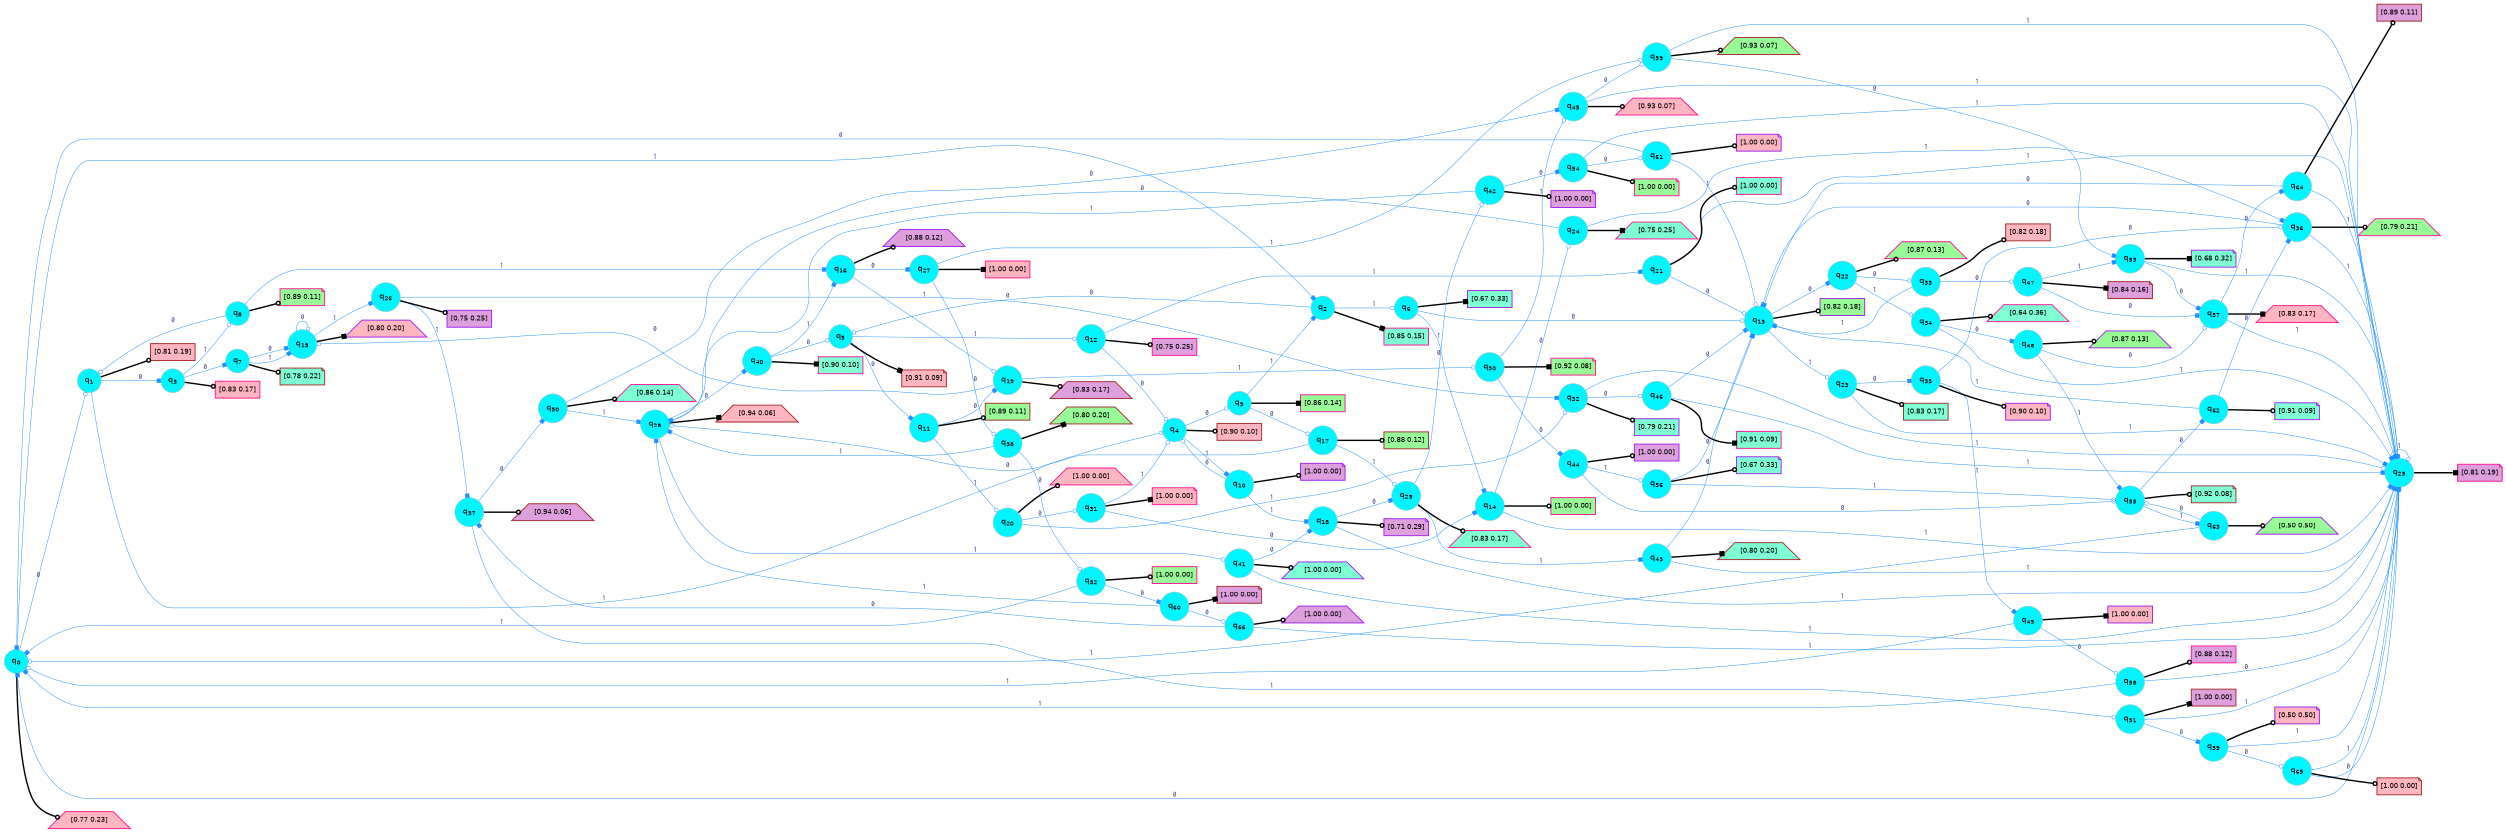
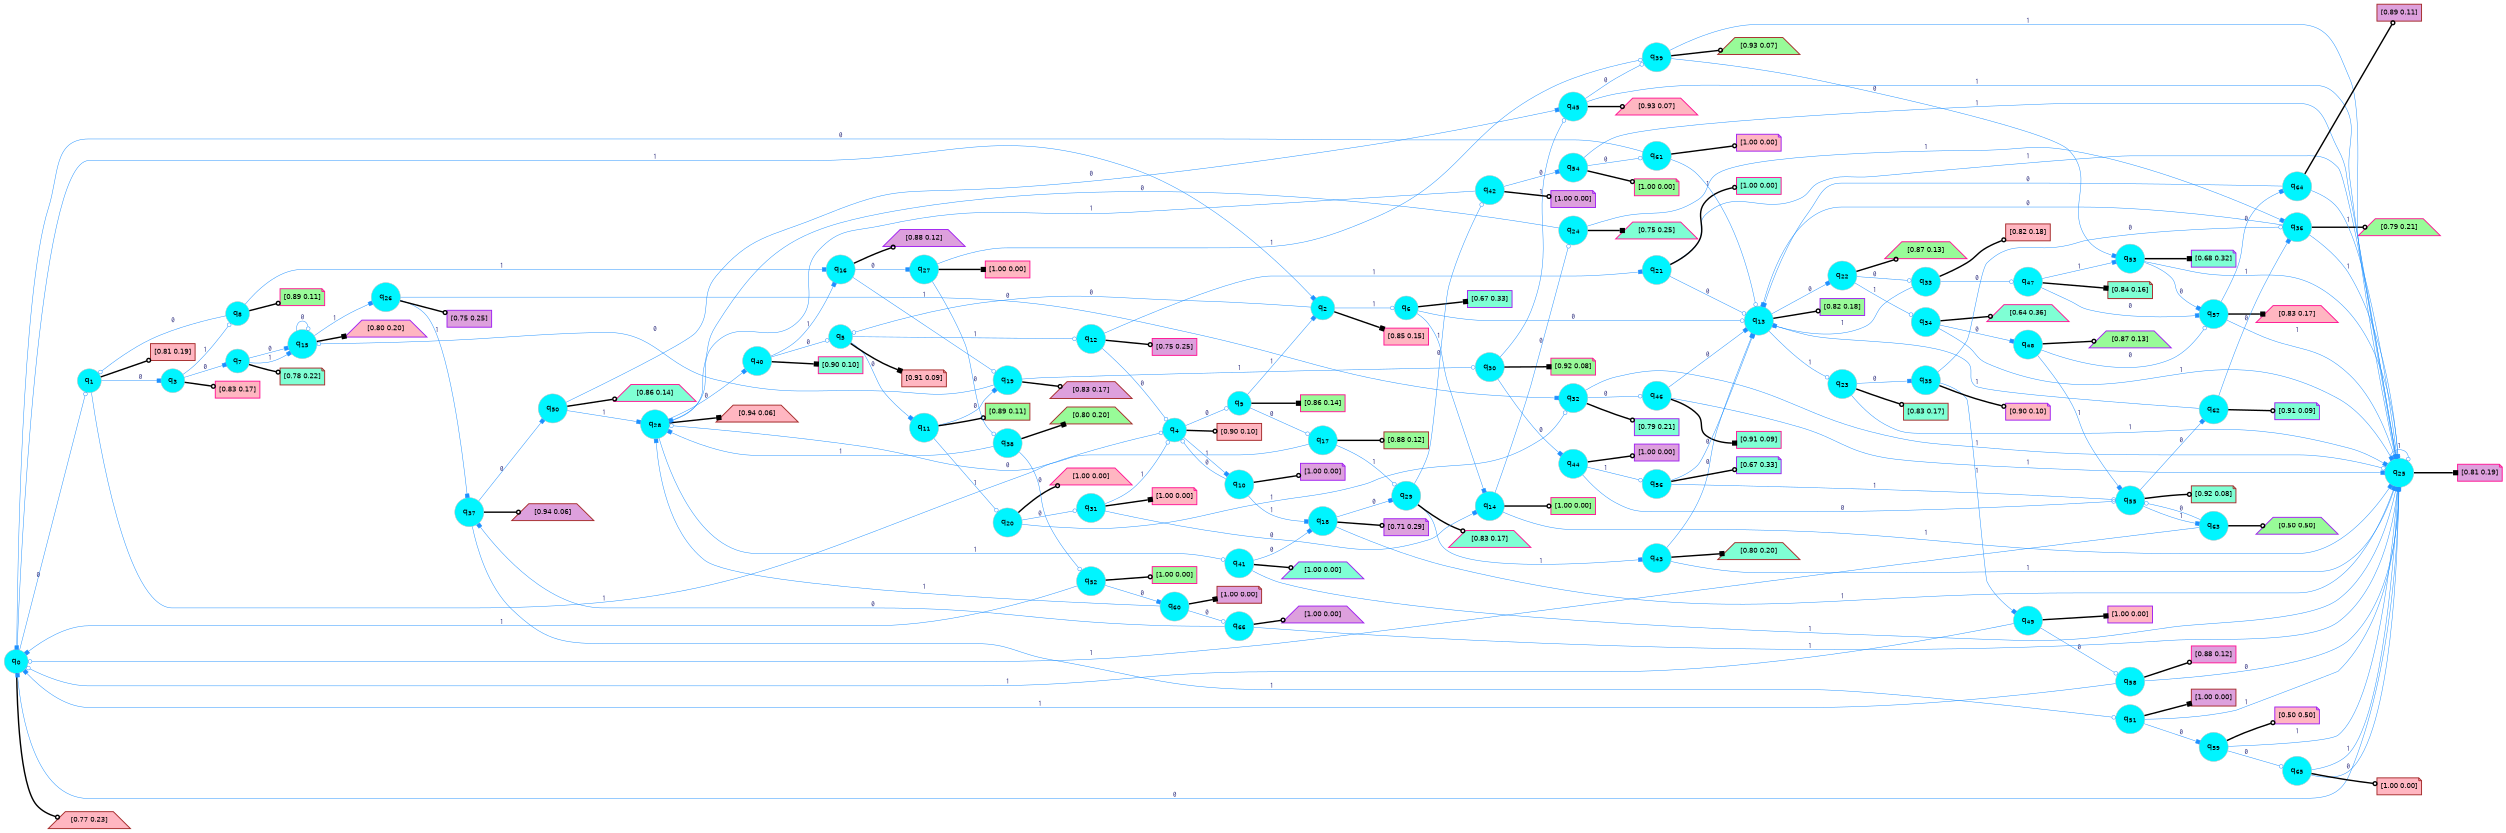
node "[0.84 0.16]": fillcolor plum -> aquamarine
node "[0.85 0.15]": fillcolor aquamarine -> lightpink
node "[0.77 0.23]": color deeppink -> brown
